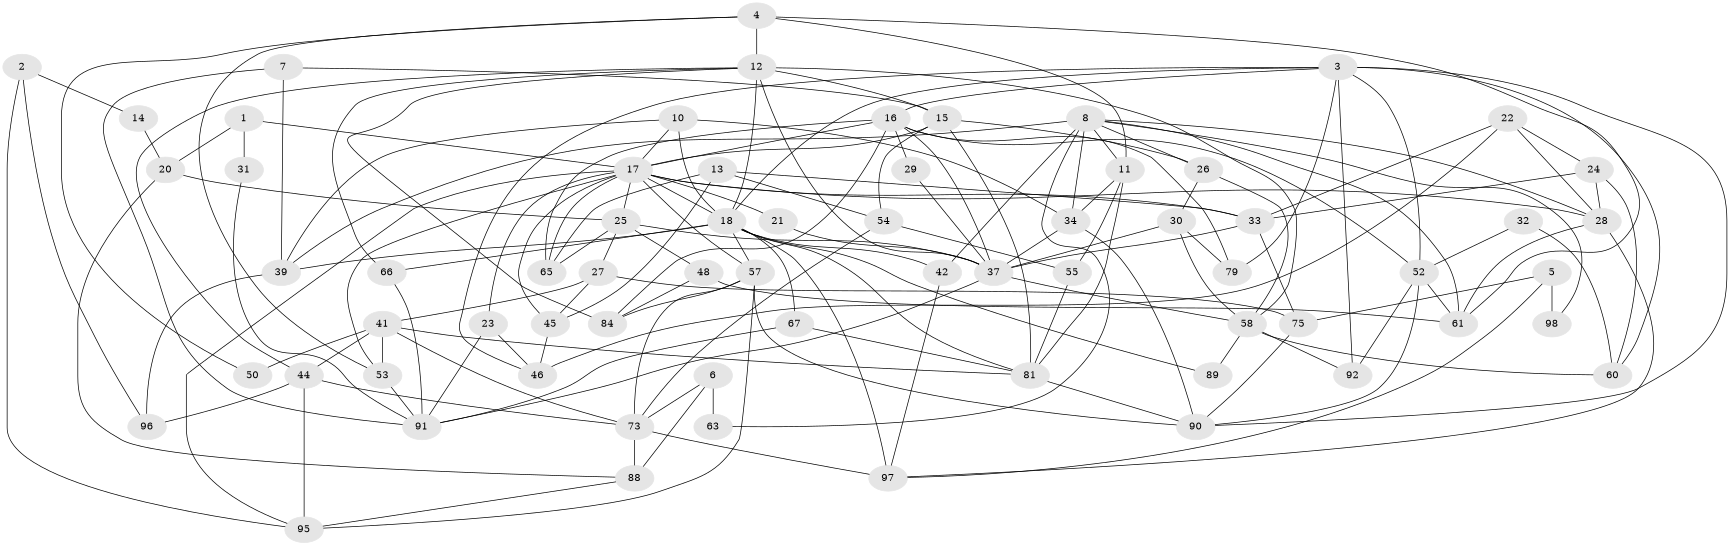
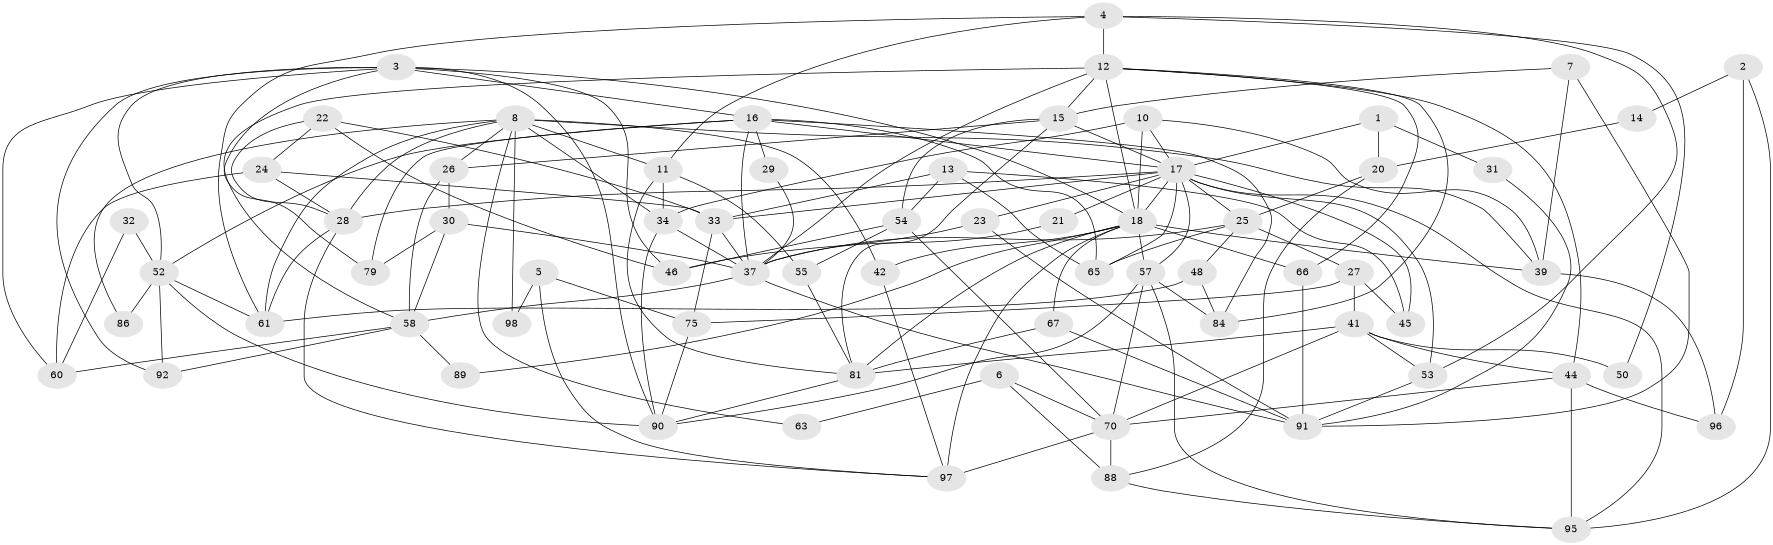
node "86": added
edge "45" -- "46": now "54" -- "46"
node "73": label "73" -> "70"
